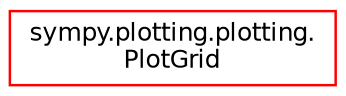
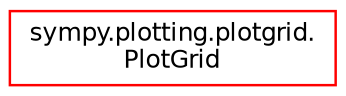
node "sympy.plotting.plotting. PlotGrid": label "sympy.plotting.plotting. PlotGrid" -> "sympy.plotting.plotgrid. PlotGrid"
